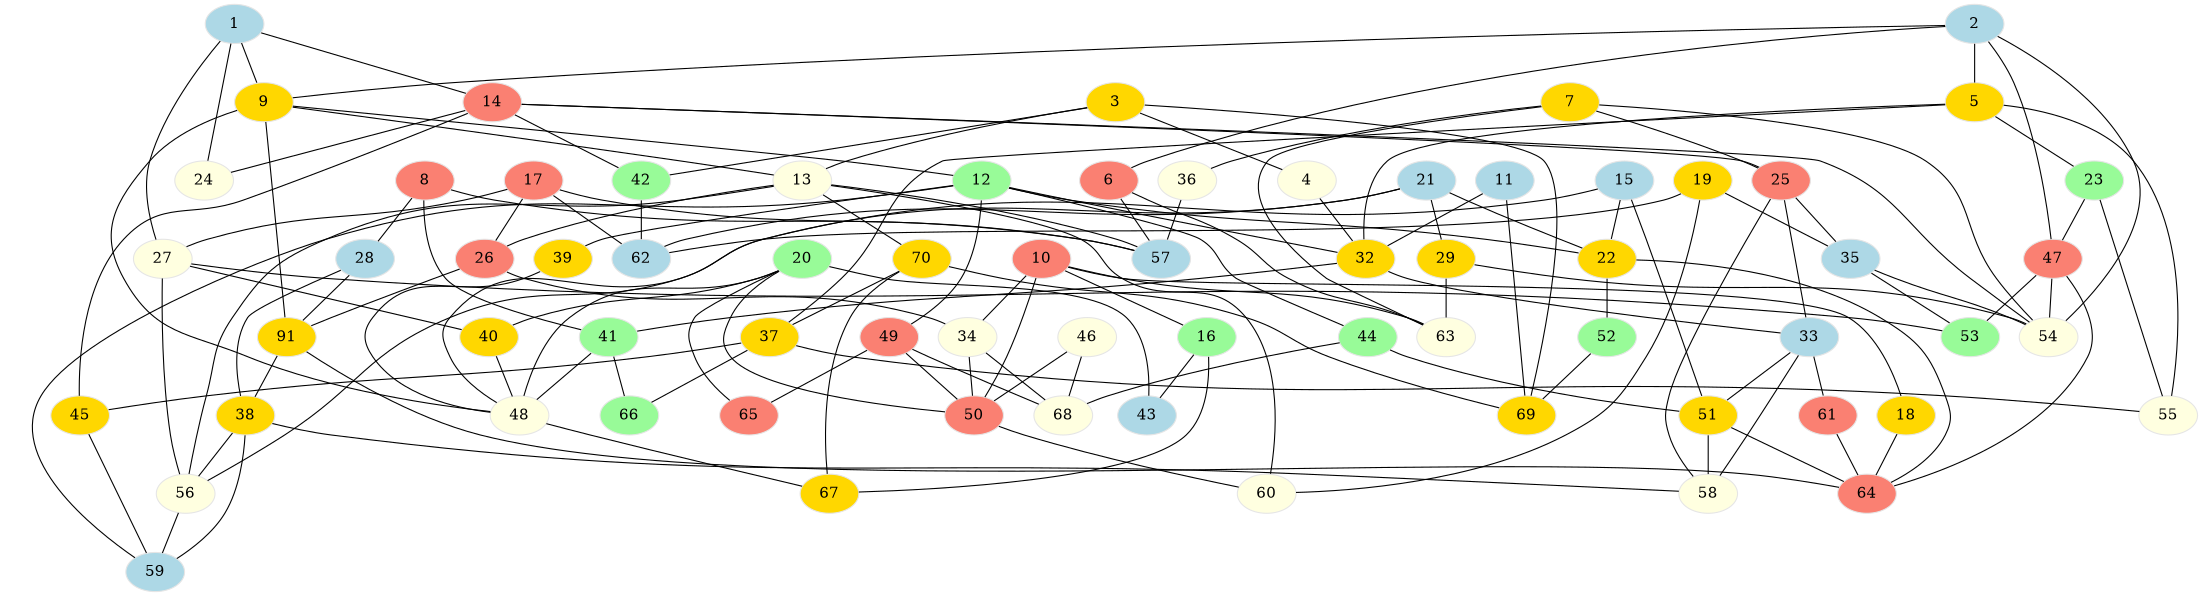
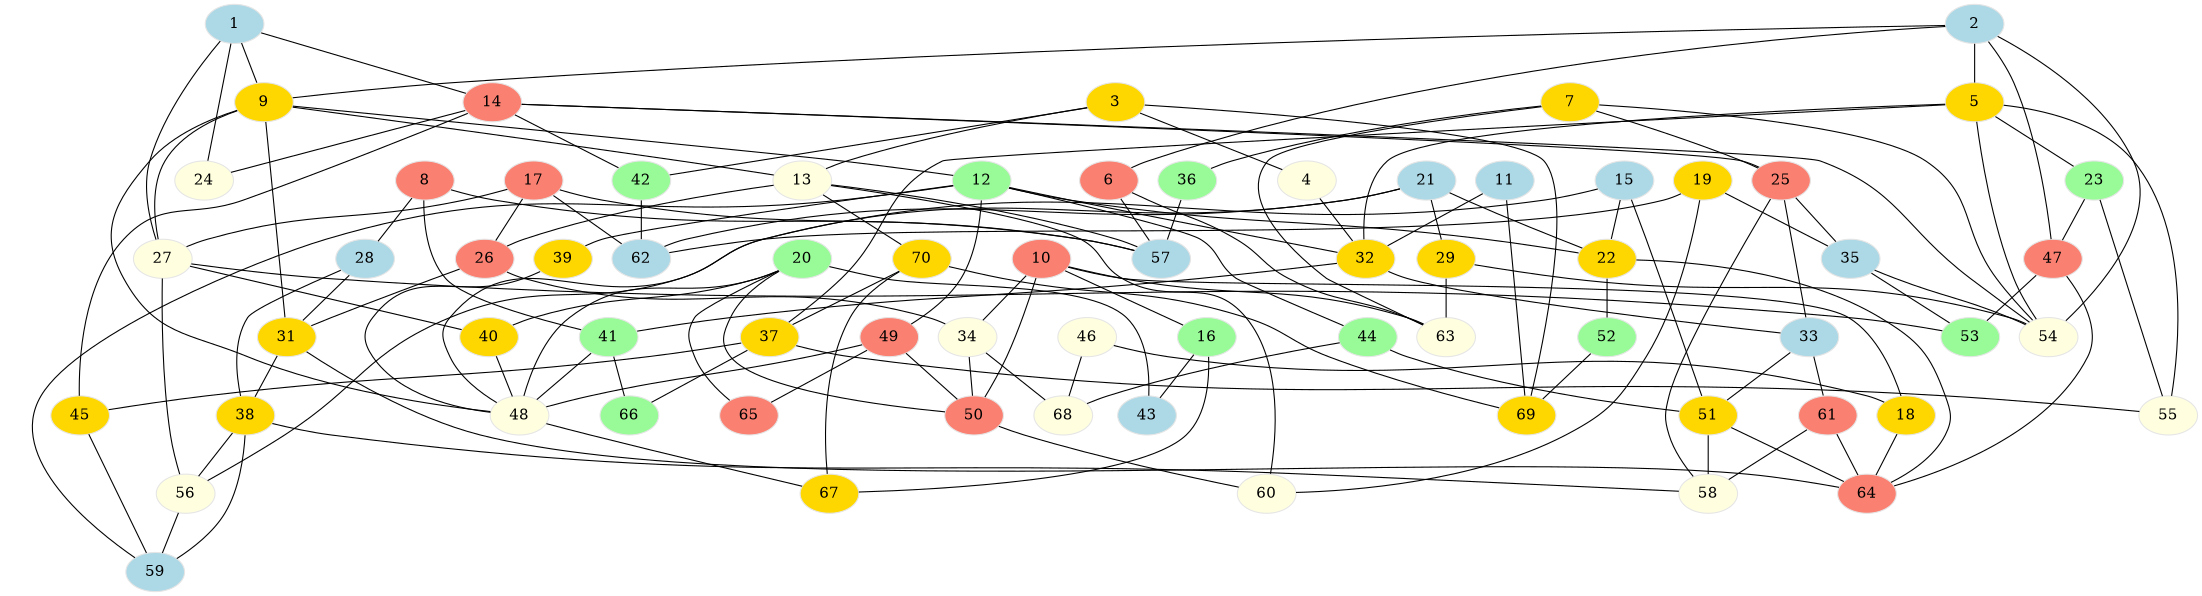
edge "9" -- "27": added
node "36": fillcolor lightyellow -> palegreen
edge "47" -- "54": now "5" -- "54"
edge "13" -- "56": removed
node "91": label "91" -> "31"
edge "46" -- "50": now "46" -- "18"
edge "49" -- "68": now "49" -- "48"
edge "33" -- "58": now "61" -- "58"
